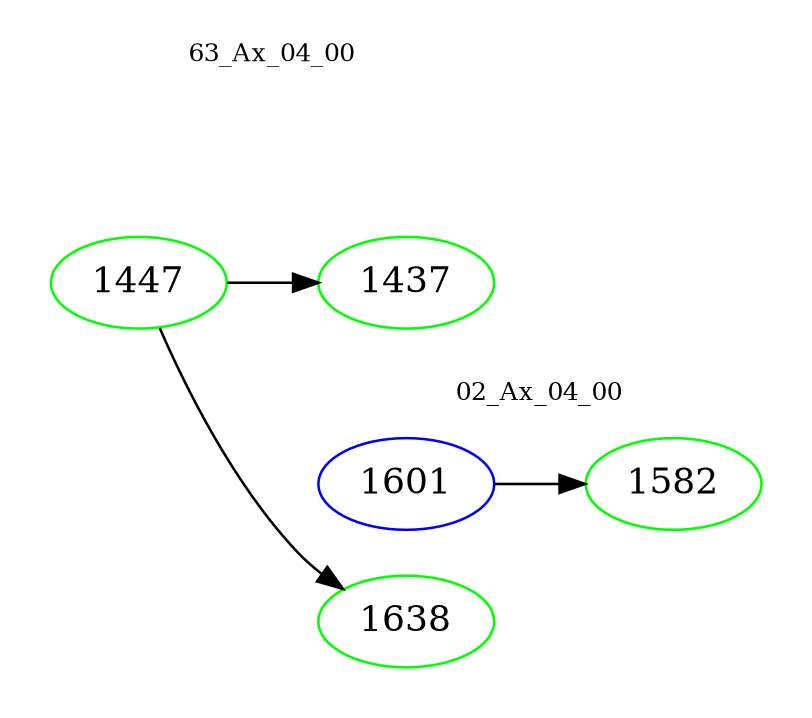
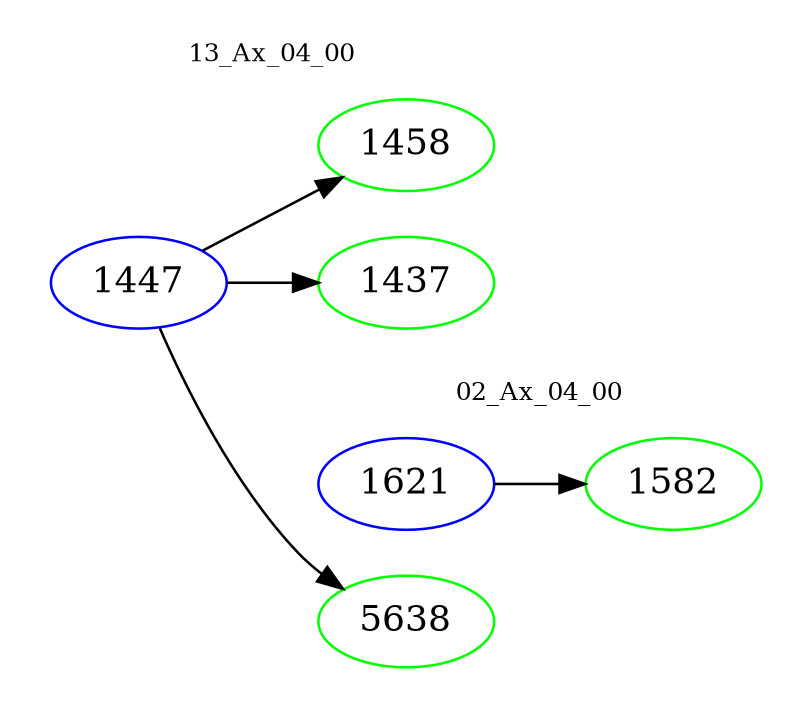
cluster "63_Ax_04_00": label "63_Ax_04_00" -> "13_Ax_04_00"
node "1458": added
node "1447": color green -> blue
node "1601": label "1601" -> "1621"
node "1638": label "1638" -> "5638"
